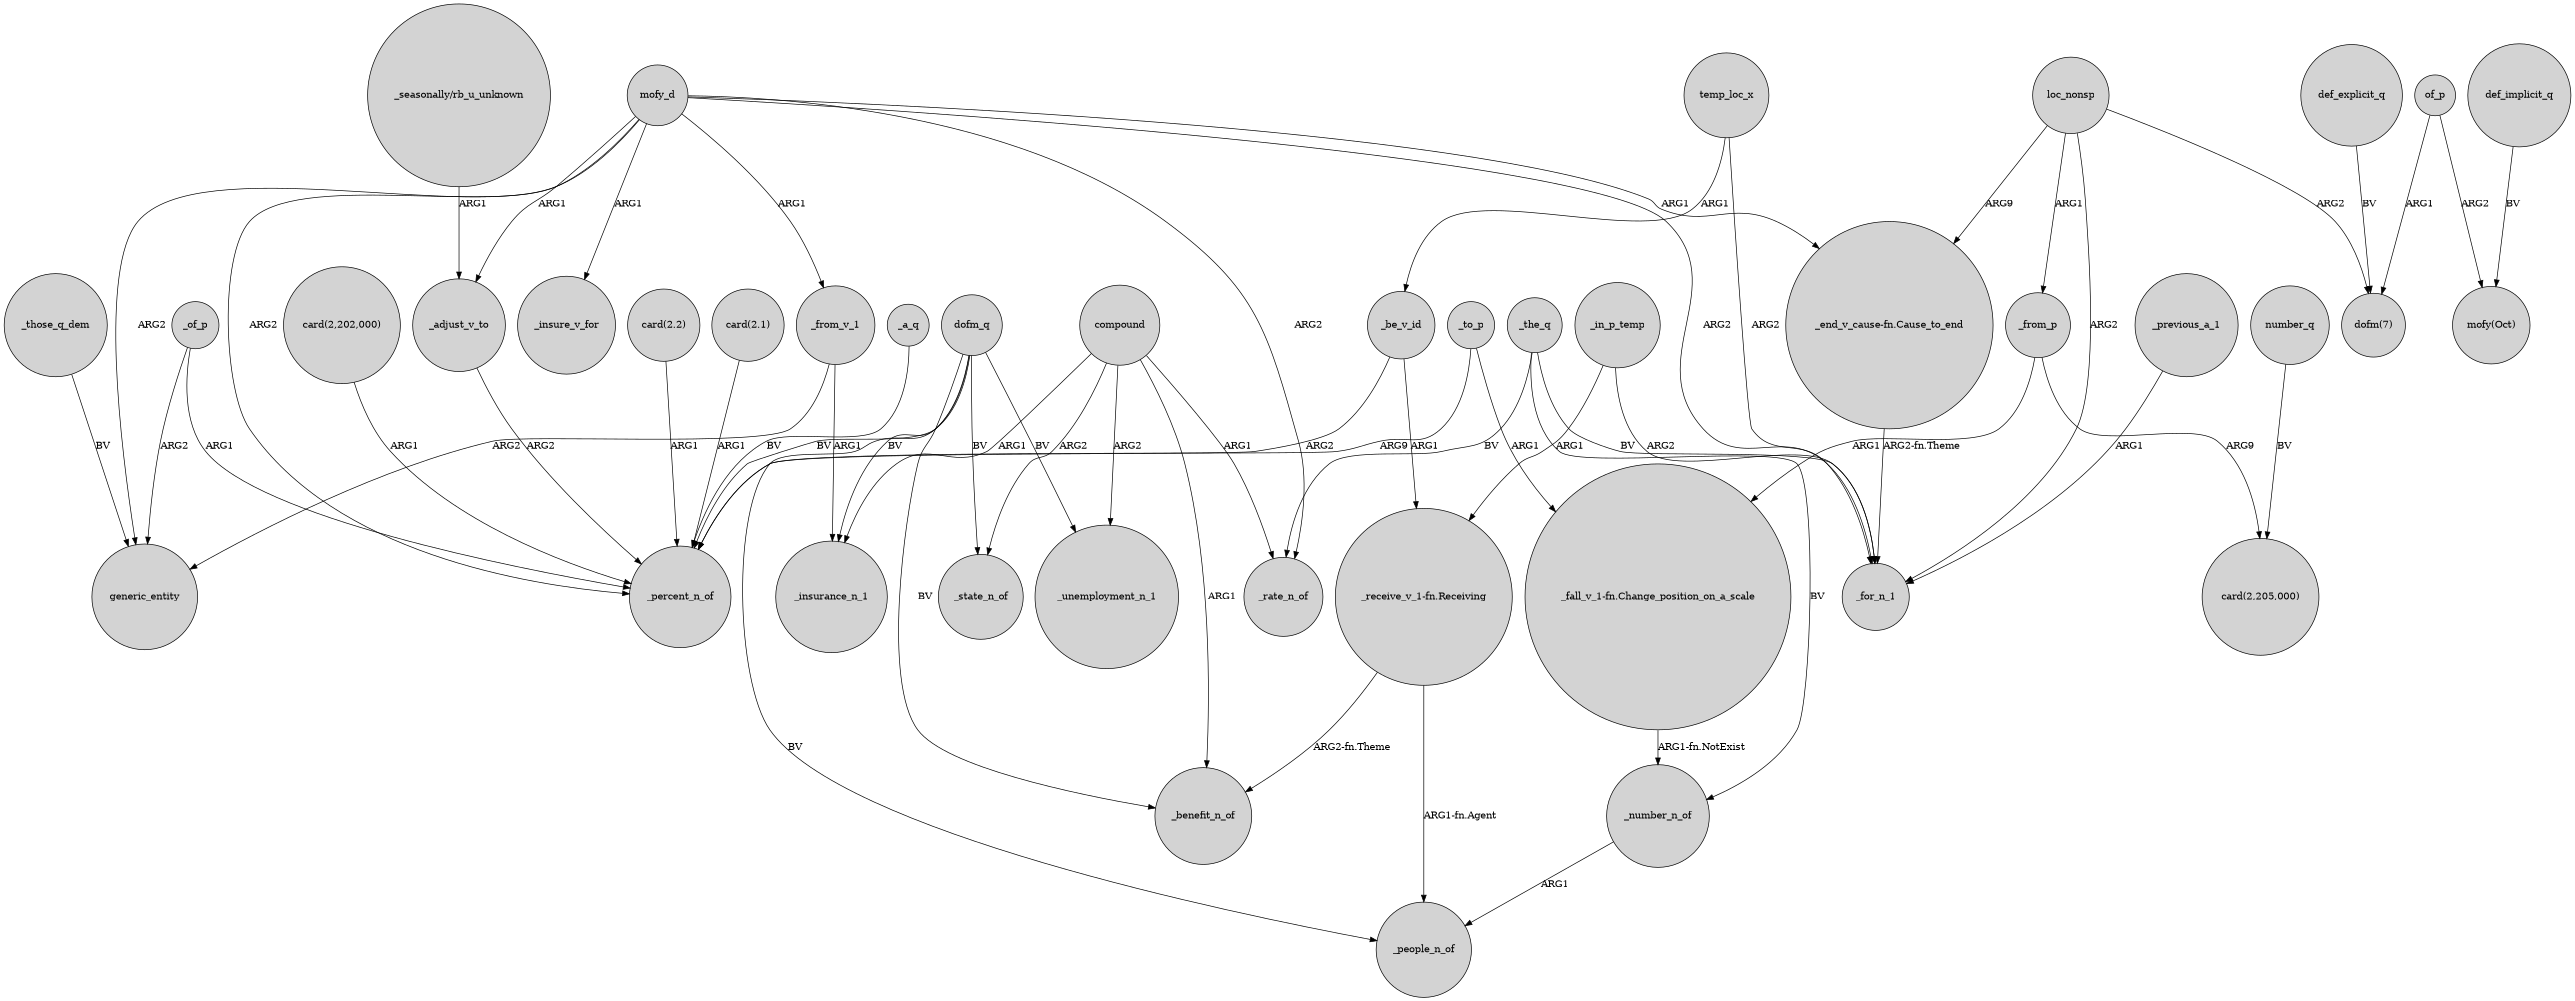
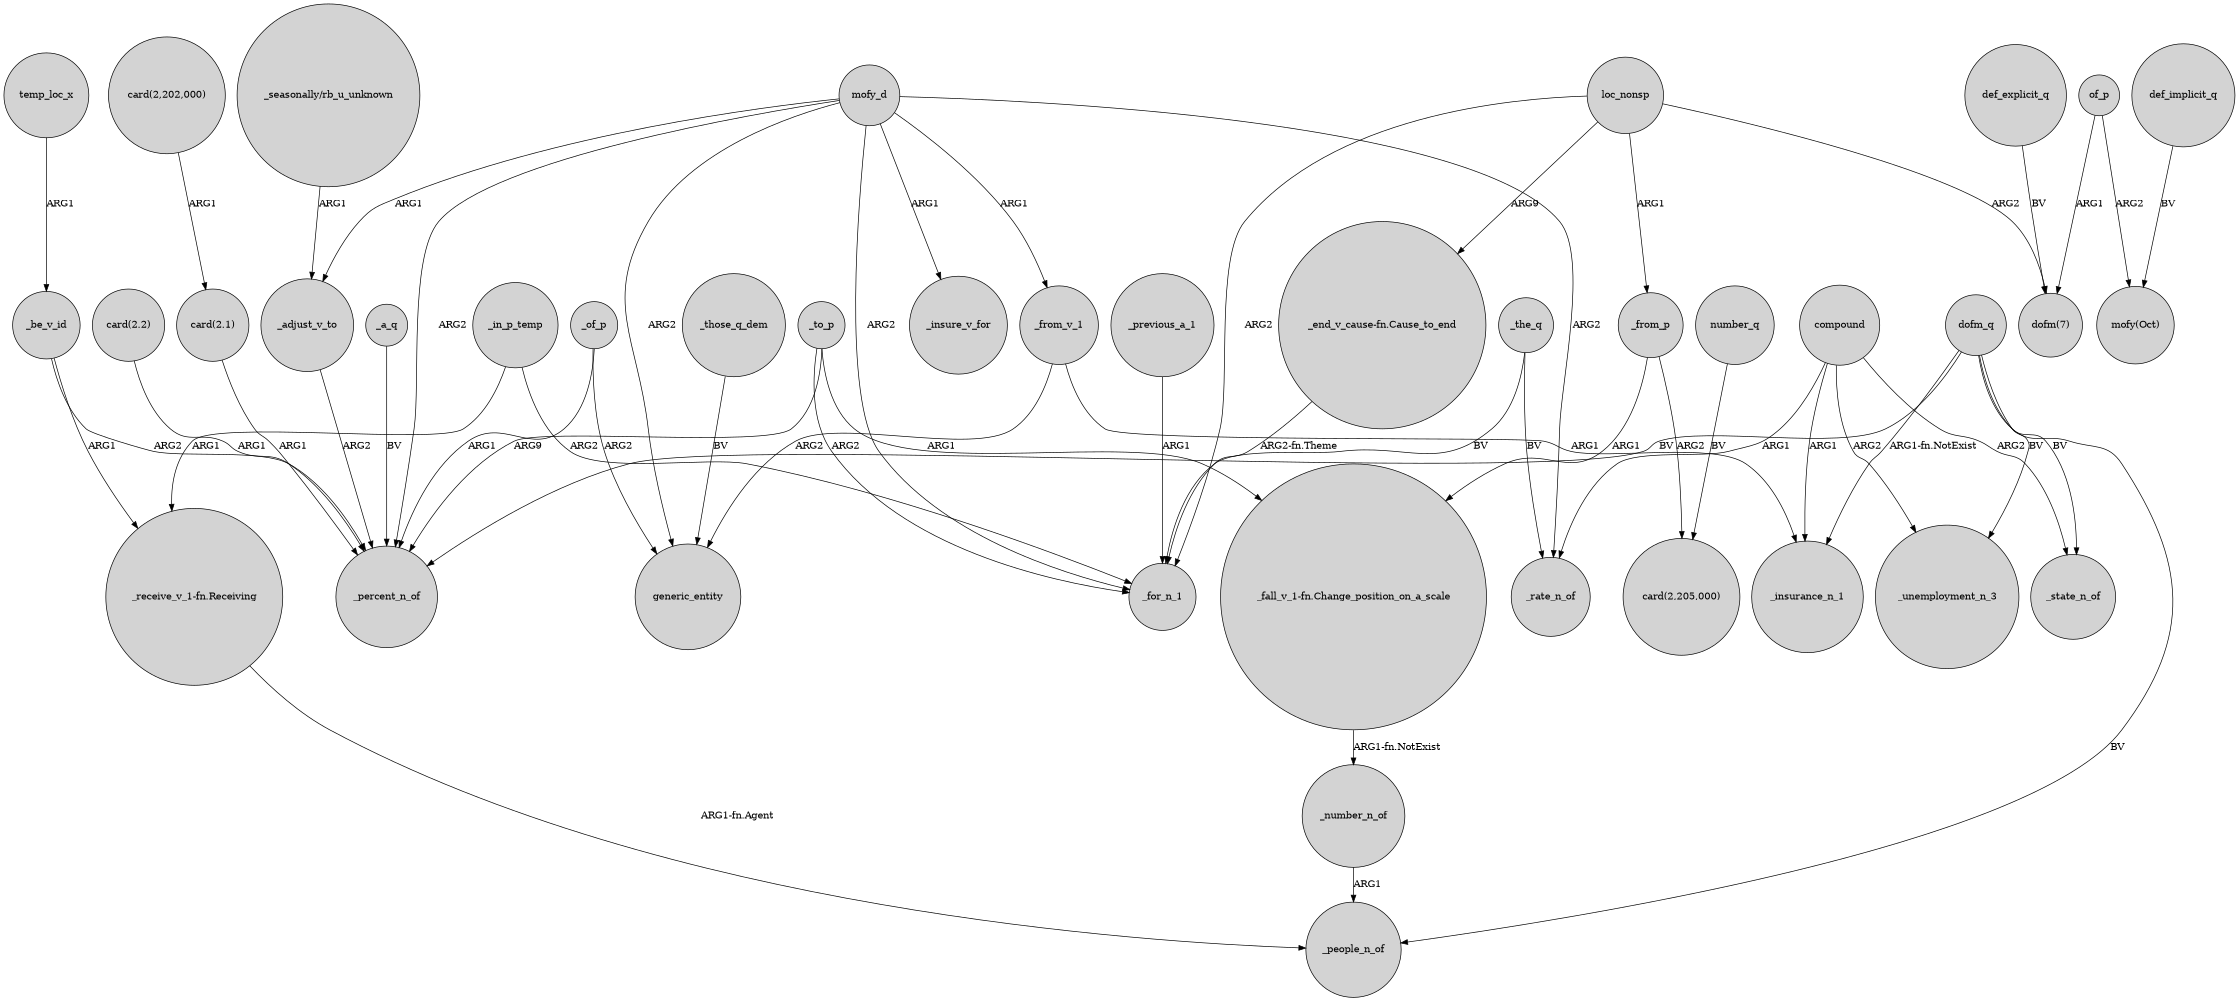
edge "mofy_d" -> "_end_v_cause-fn.Cause_to_end": removed, label "ARG1"
edge "temp_loc_x" -> "_for_n_1": now "_to_p" -> "_for_n_1"
edge "dofm_q" -> "_insurance_n_1": label "BV" -> "ARG1-fn.NotExist"
edge "_from_p" -> "card(2,205,000)": label "ARG9" -> "ARG2"
edge "_the_q" -> "_number_n_of": removed, label "BV"
edge "card(2,202,000)" -> "_percent_n_of": now "card(2,202,000)" -> "card(2.1)"
node "_unemployment_n_1": label "_unemployment_n_1" -> "_unemployment_n_3"
node "_benefit_n_of": removed
